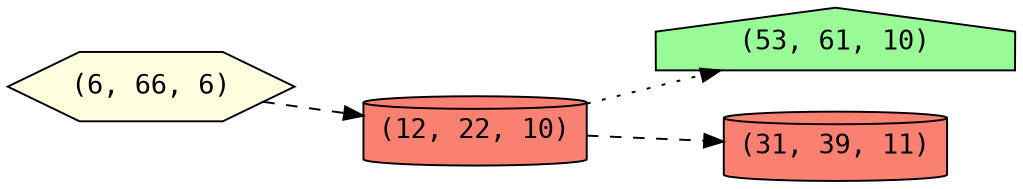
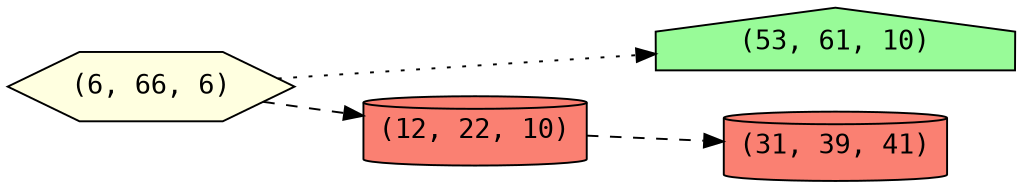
edge "(12, 22, 10)" -> "(53, 61, 10)": now "(6, 66, 6)" -> "(53, 61, 10)"
node "(31, 39, 11)": label "(31, 39, 11)" -> "(31, 39, 41)"
